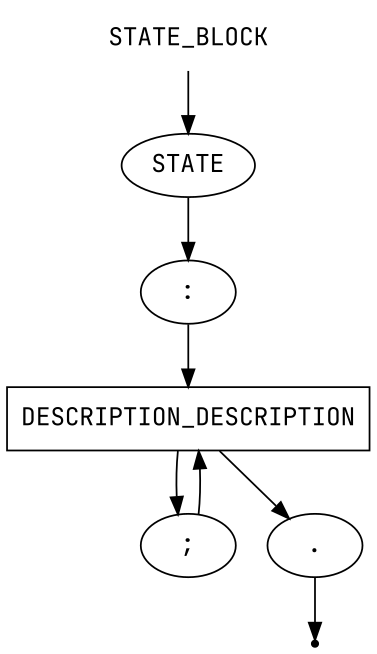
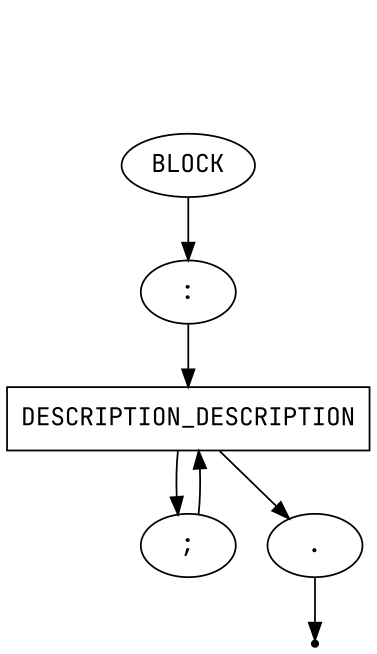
node "STATE_BLOCK": removed
node "STATE": label "STATE" -> "BLOCK"
